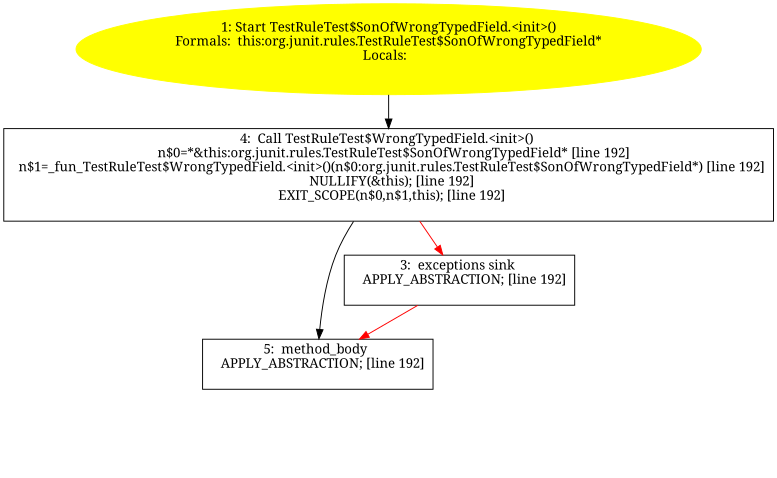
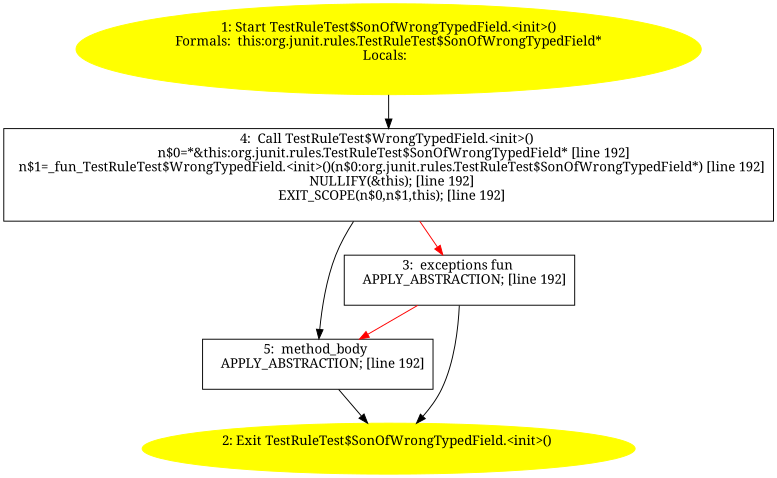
node "3:  exceptions sink APPLY_ABSTRACTION; [line 192]": label "3:  exceptions sink APPLY_ABSTRACTION; [line 192]" -> "3:  exceptions fun APPLY_ABSTRACTION; [line 192]"
node "2: Exit TestRuleTest$SonOfWrongTypedField.<init>()": added
